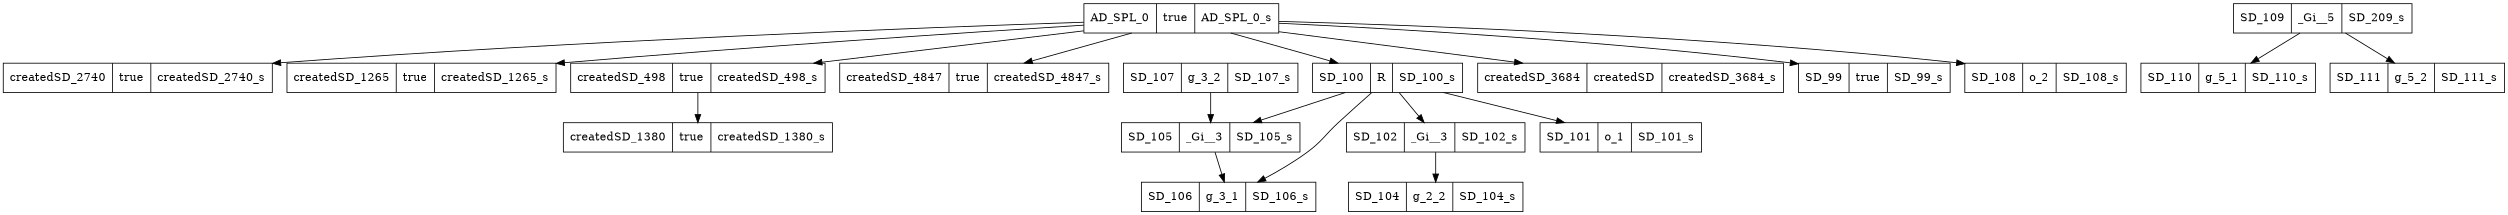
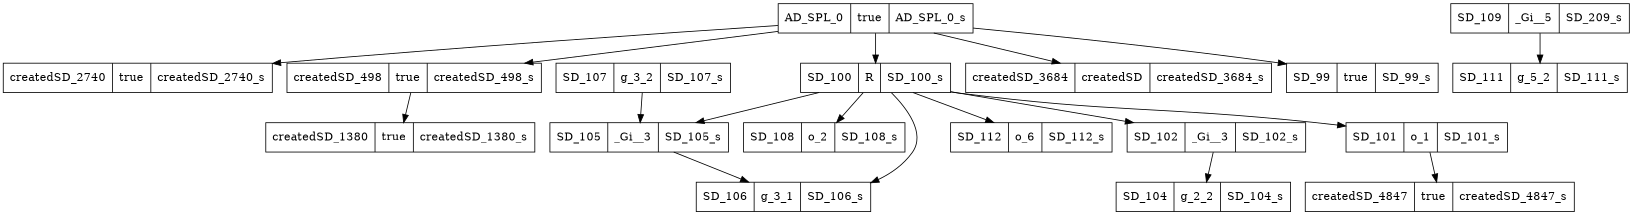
edge "AD_SPL_0" -> "SD_108": now "SD_100" -> "SD_108"
edge "AD_SPL_0" -> "createdSD_4847": now "SD_101" -> "createdSD_4847"
node "createdSD_1265": removed
node "SD_110": removed
node "SD_112": added
